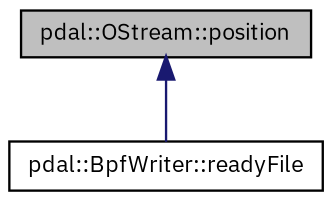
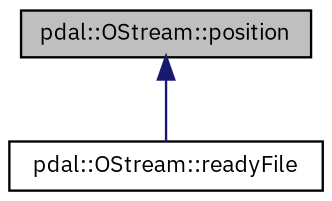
node "pdal::BpfWriter::readyFile": label "pdal::BpfWriter::readyFile" -> "pdal::OStream::readyFile"
